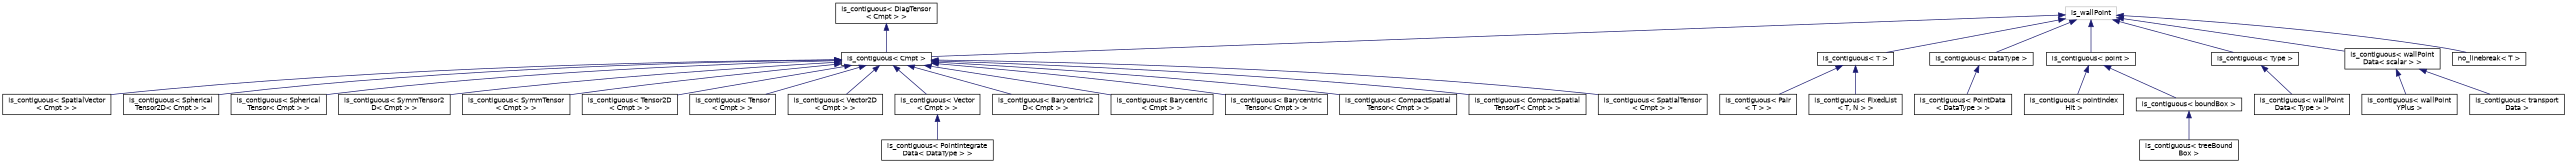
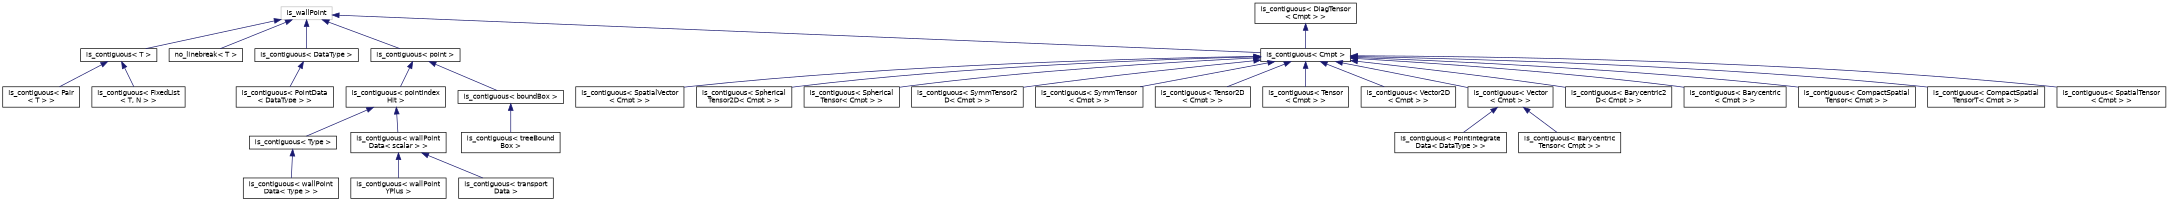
edge "is_contiguous< wallPoint Data< scalar > >" -> "is_wallPoint": now "is_contiguous< wallPoint Data< scalar > >" -> "is_contiguous< pointIndex Hit >"
edge "is_contiguous< Type >" -> "is_wallPoint": now "is_contiguous< Type >" -> "is_contiguous< pointIndex Hit >"
edge "is_contiguous< Barycentric Tensor< Cmpt > >" -> "is_contiguous< Cmpt >": now "is_contiguous< Barycentric Tensor< Cmpt > >" -> "is_contiguous< Vector < Cmpt > >"
